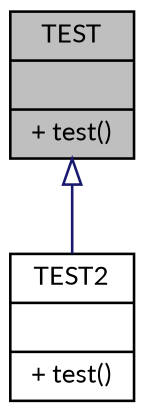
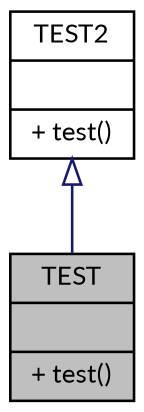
edge "TEST2" -> "TEST": reversed
